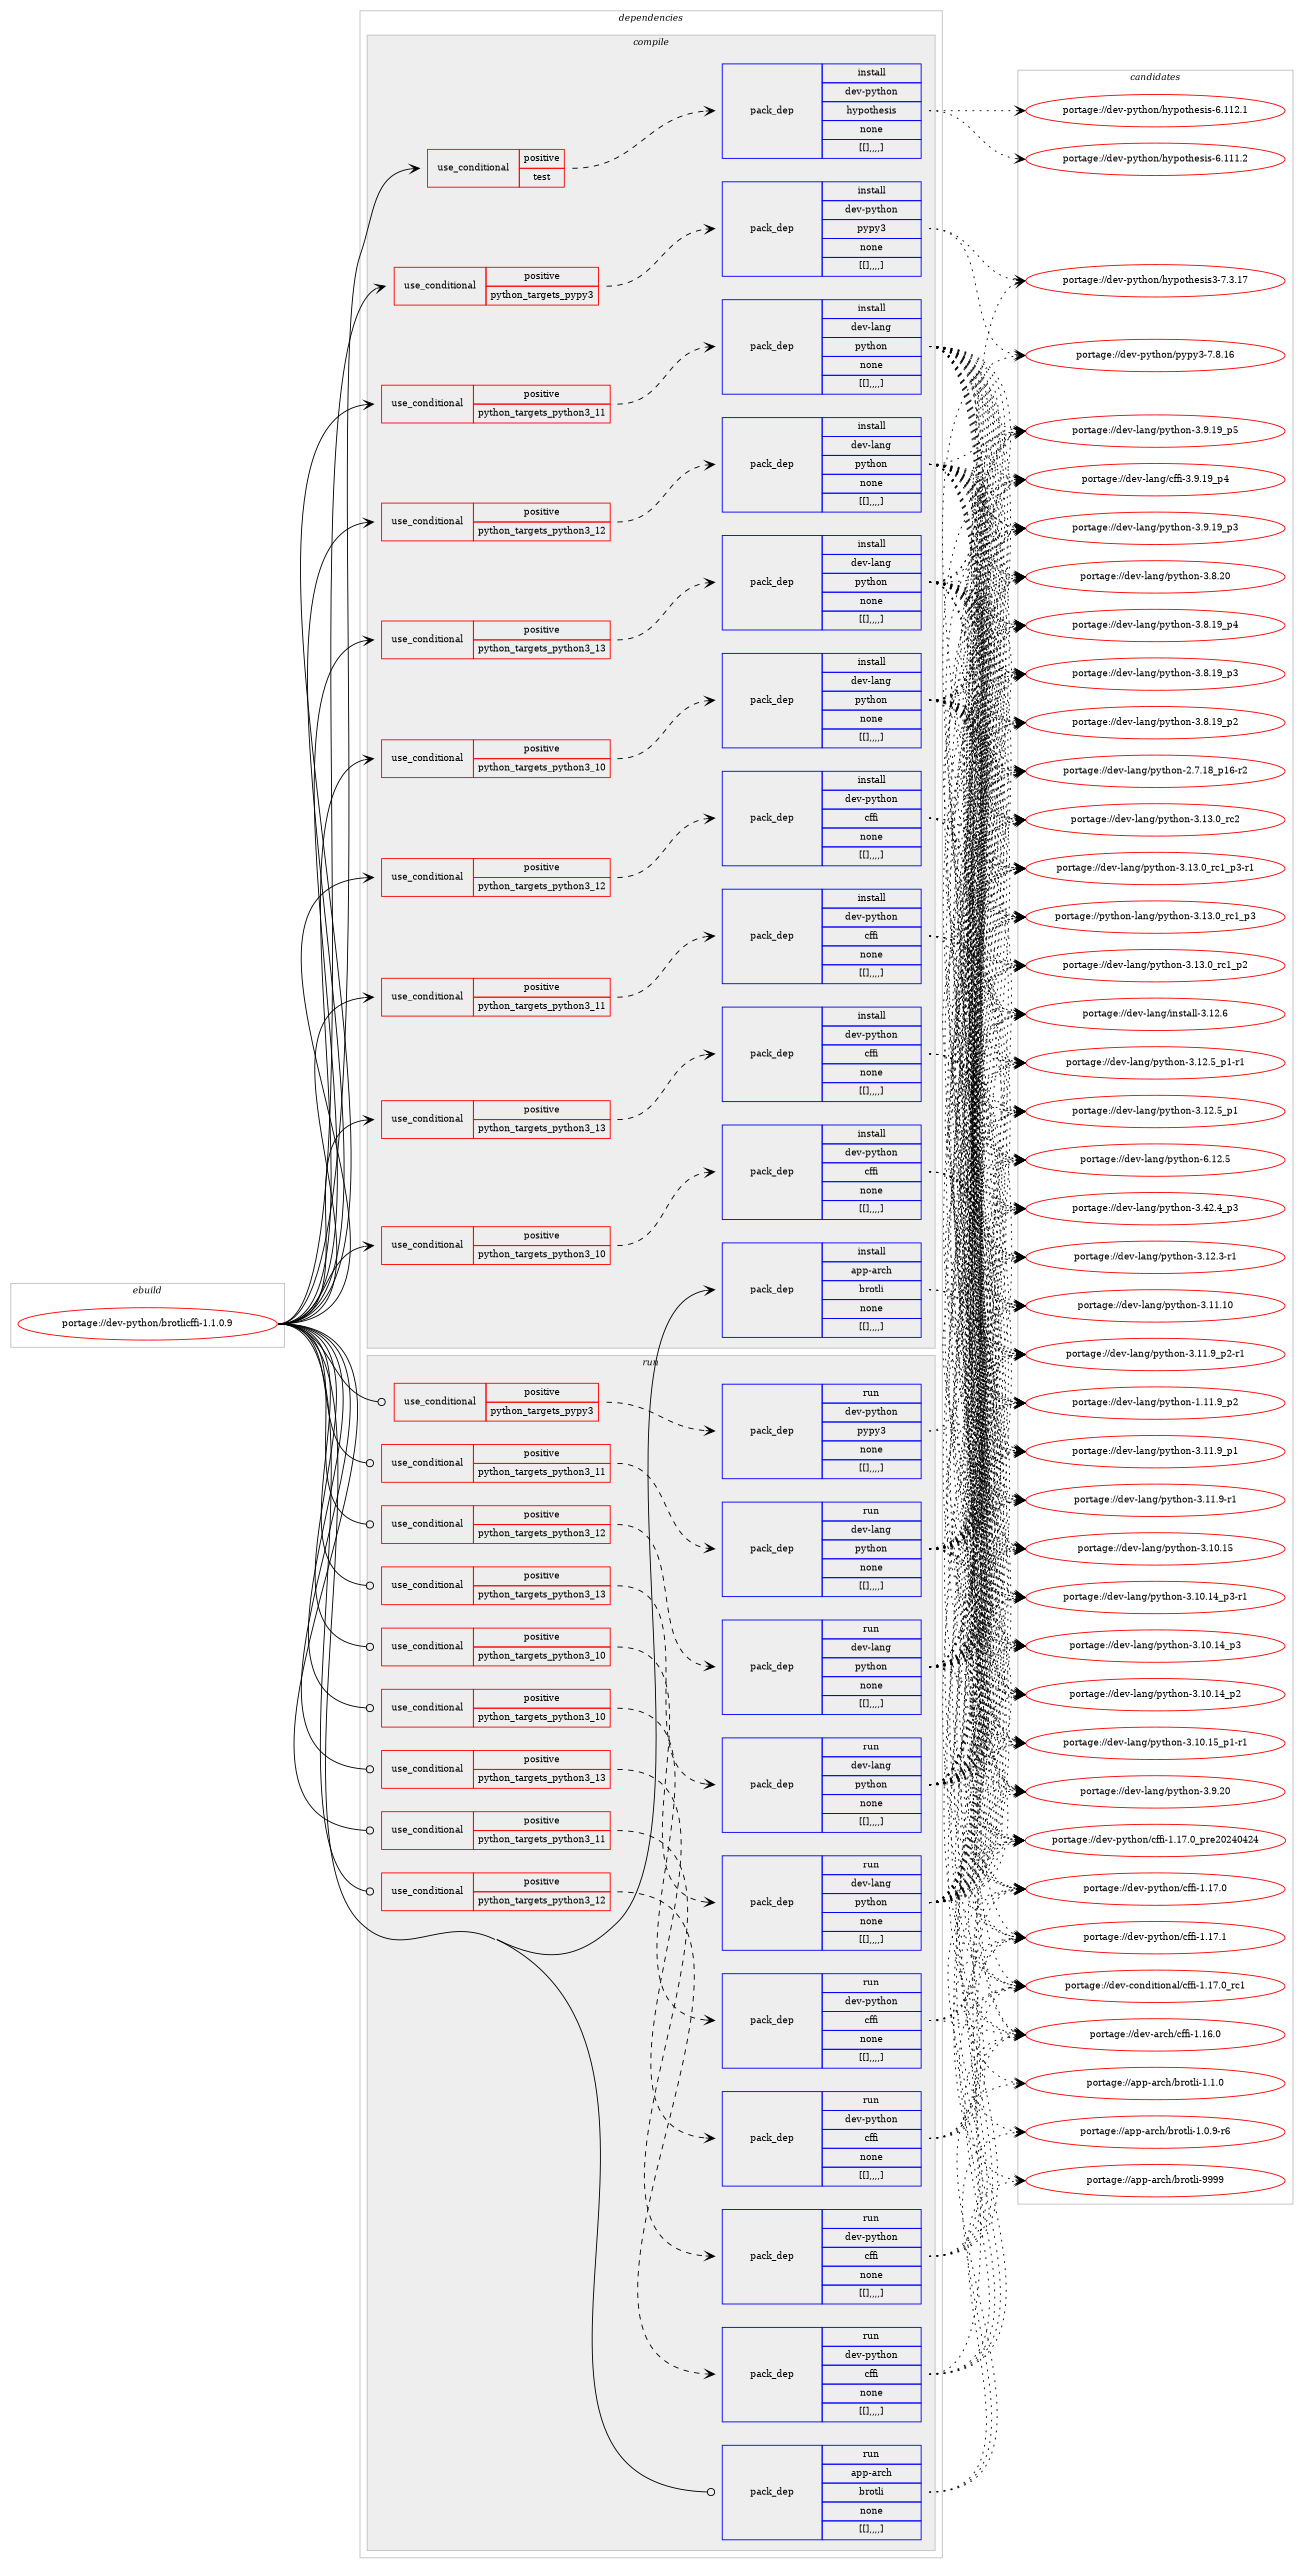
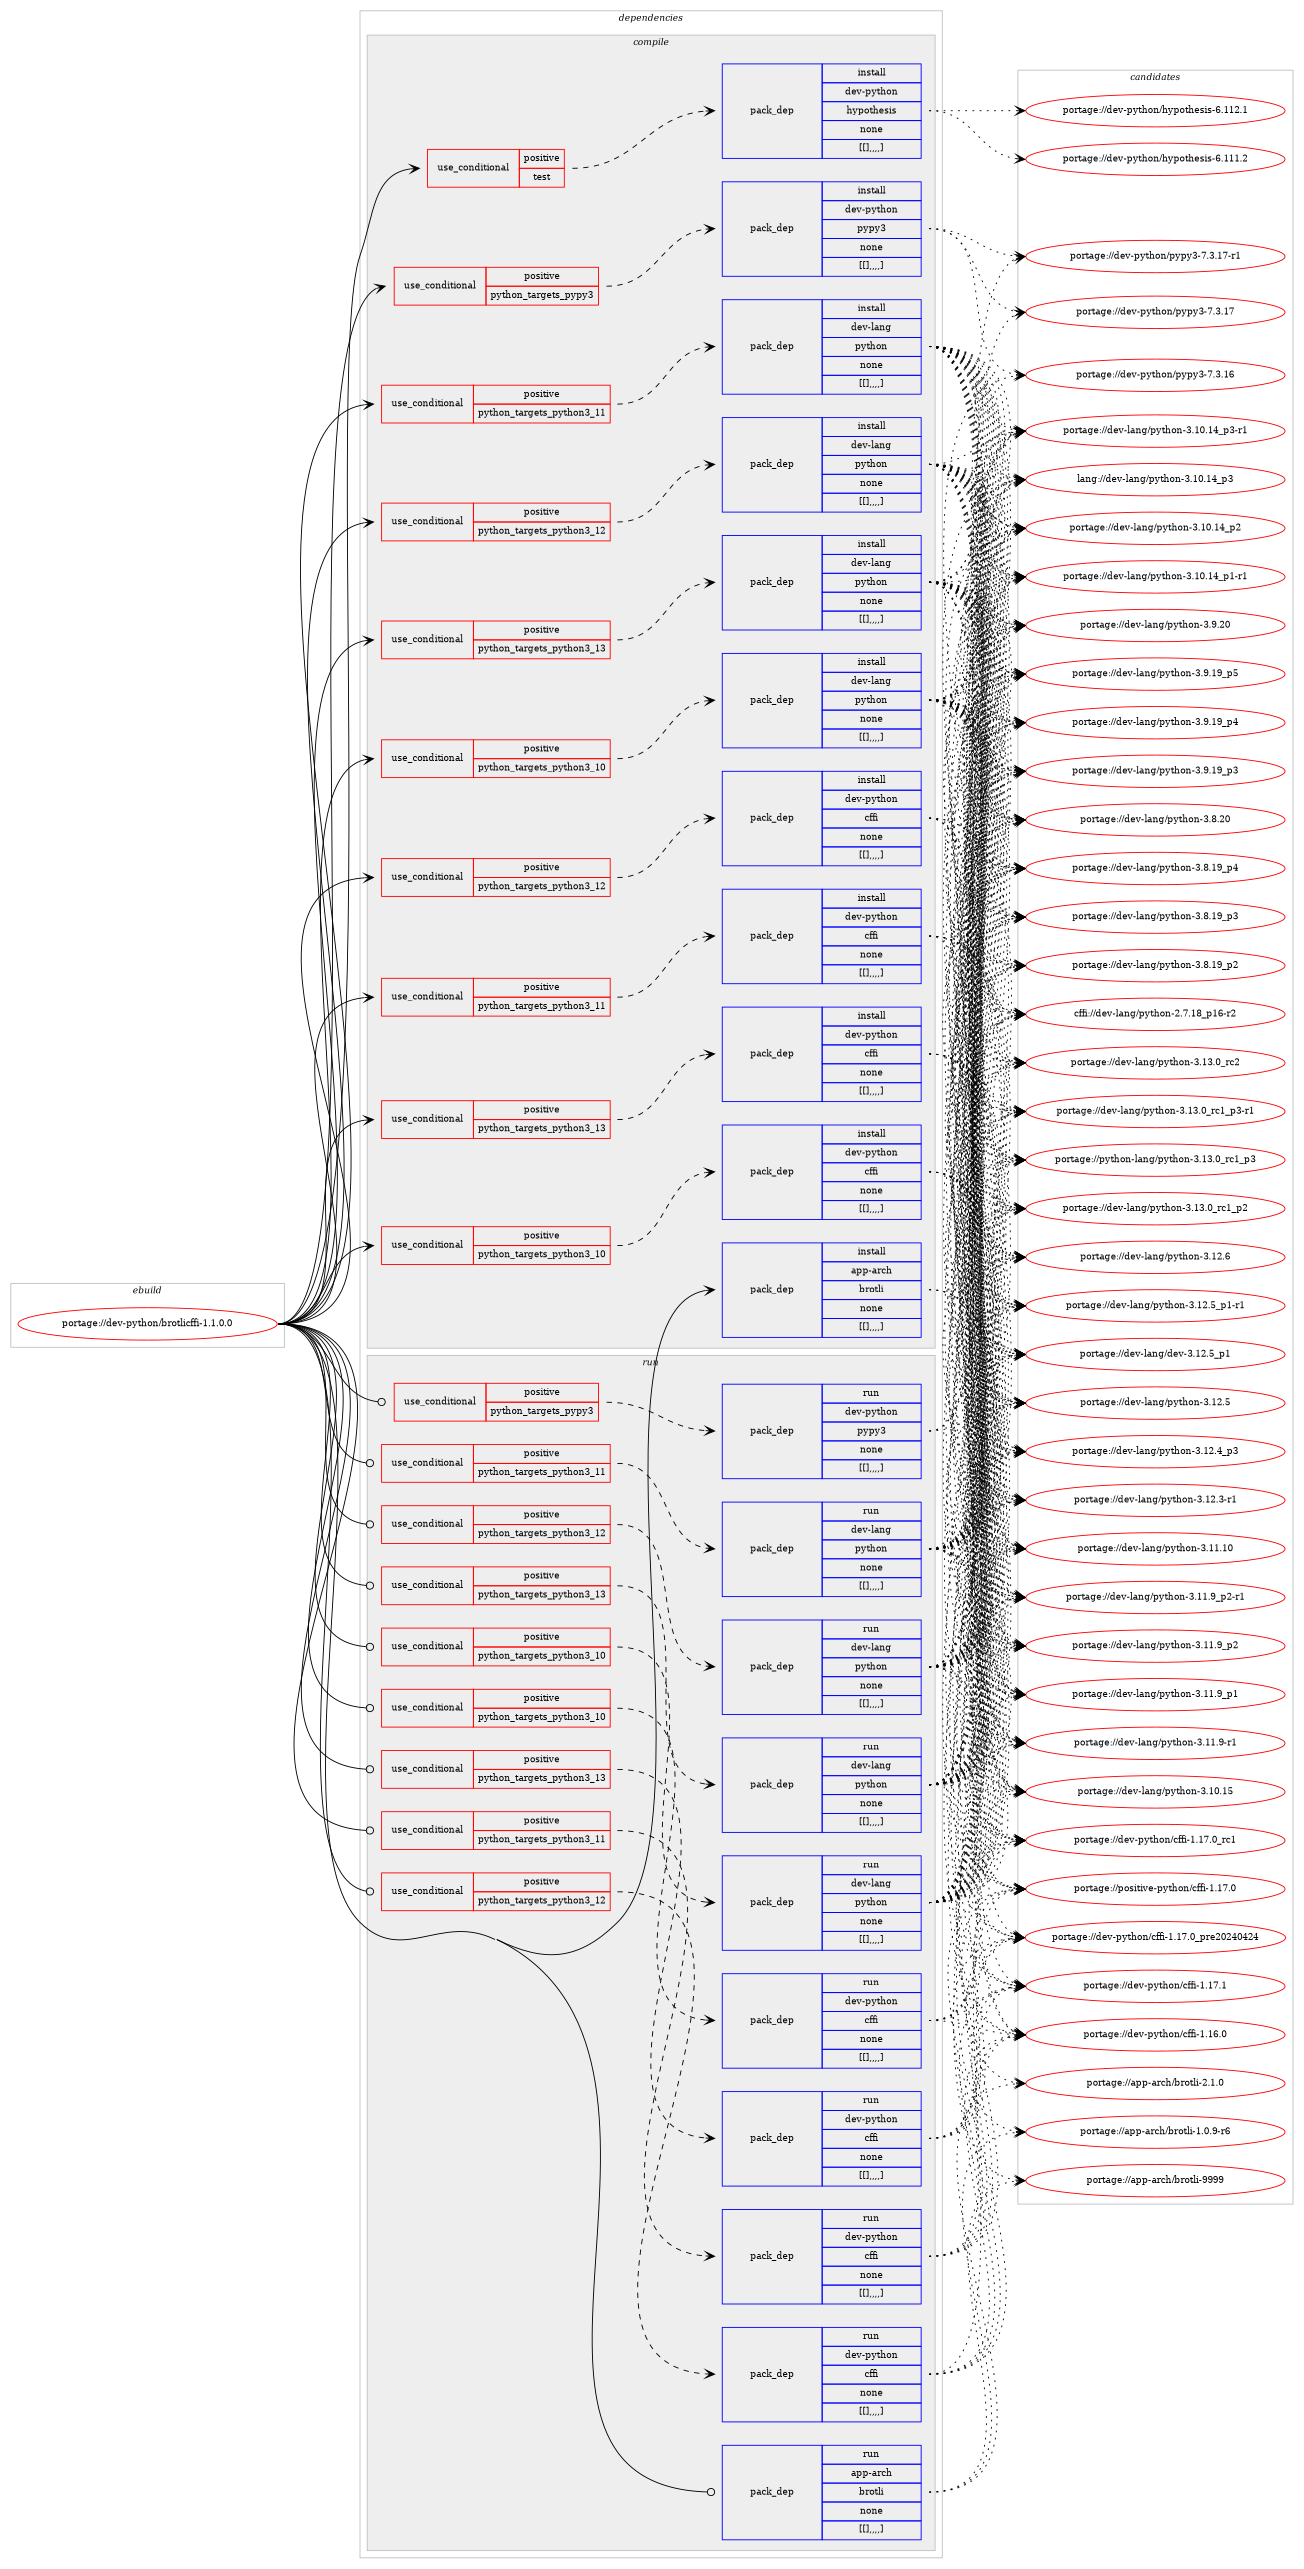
node "portage://dev-python/pypy3-7.3.17-r1": added
node "portage://dev-python/hypothesis3-7.3.17": label "portage://dev-python/hypothesis3-7.3.17" -> "portage://dev-python/pypy3-7.3.17"
node "portage://dev-python/pypy3-7.8.16": label "portage://dev-python/pypy3-7.8.16" -> "portage://dev-python/pypy3-7.3.16"
node "portage://dev-lang/cffi-3.9.19_p4": label "portage://dev-lang/cffi-3.9.19_p4" -> "portage://dev-lang/python-3.9.19_p4"
node "portage://dev-lang/python-2.7.18_p16-r2": label "portage://dev-lang/python-2.7.18_p16-r2" -> "cffi://dev-lang/python-2.7.18_p16-r2"
node "portage://dev-lang/install-3.12.6": label "portage://dev-lang/install-3.12.6" -> "portage://dev-lang/python-3.12.6"
node "portage://dev-lang/python-3.12.5_p1": label "portage://dev-lang/python-3.12.5_p1" -> "portage://dev-lang/dev-3.12.5_p1"
node "portage://dev-lang/python-6.12.5": label "portage://dev-lang/python-6.12.5" -> "portage://dev-lang/python-3.12.5"
node "portage://dev-lang/python-3.42.4_p3": label "portage://dev-lang/python-3.42.4_p3" -> "portage://dev-lang/python-3.12.4_p3"
node "portage://dev-python/brotlicffi-1.1.0.9": label "portage://dev-python/brotlicffi-1.1.0.9" -> "portage://dev-python/brotlicffi-1.1.0.0"
node "portage://dev-lang/python-1.11.9_p2": label "portage://dev-lang/python-1.11.9_p2" -> "portage://dev-lang/python-3.11.9_p2"
node "portage://dev-lang/python-3.10.14_p3": label "portage://dev-lang/python-3.10.14_p3" -> "lang://dev-lang/python-3.10.14_p3"
node "portage://dev-lang/python-3.10.15_p1-r1": label "portage://dev-lang/python-3.10.15_p1-r1" -> "portage://dev-lang/python-3.10.14_p1-r1"
node "portage://dev-python/cffi-1.17.0": label "portage://dev-python/cffi-1.17.0" -> "portage://positive-python/cffi-1.17.0"
node "portage://dev-conditional/cffi-1.17.0_rc1": label "portage://dev-conditional/cffi-1.17.0_rc1" -> "portage://dev-python/cffi-1.17.0_rc1"
node "portage://dev-arch/cffi-1.16.0": label "portage://dev-arch/cffi-1.16.0" -> "portage://dev-python/cffi-1.16.0"
node "portage://app-arch/brotli-1.1.0": label "portage://app-arch/brotli-1.1.0" -> "portage://app-arch/brotli-2.1.0"
